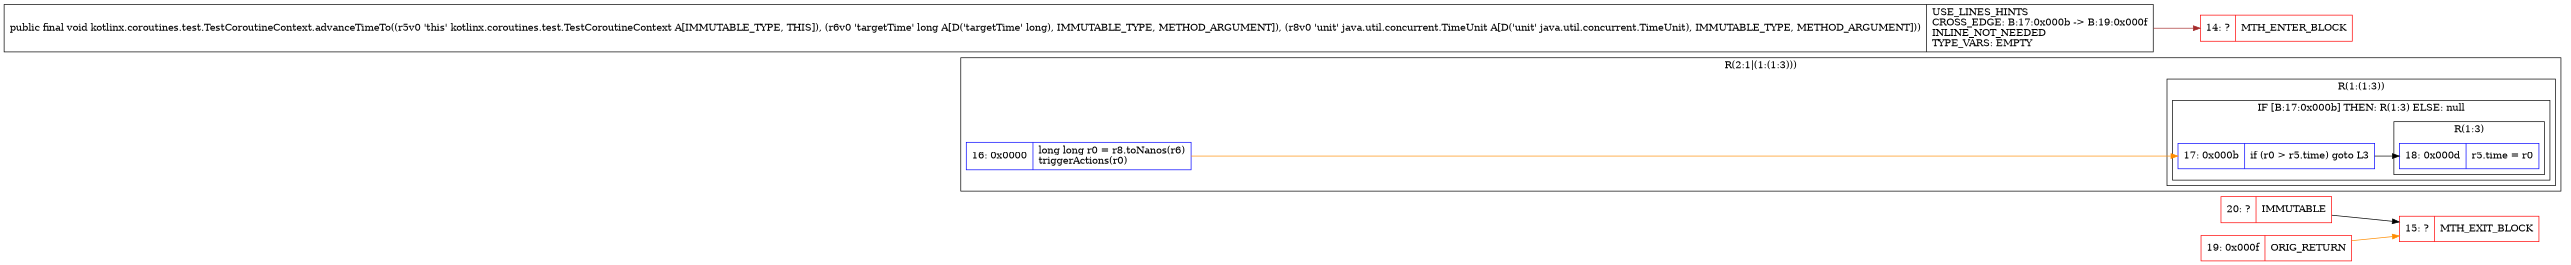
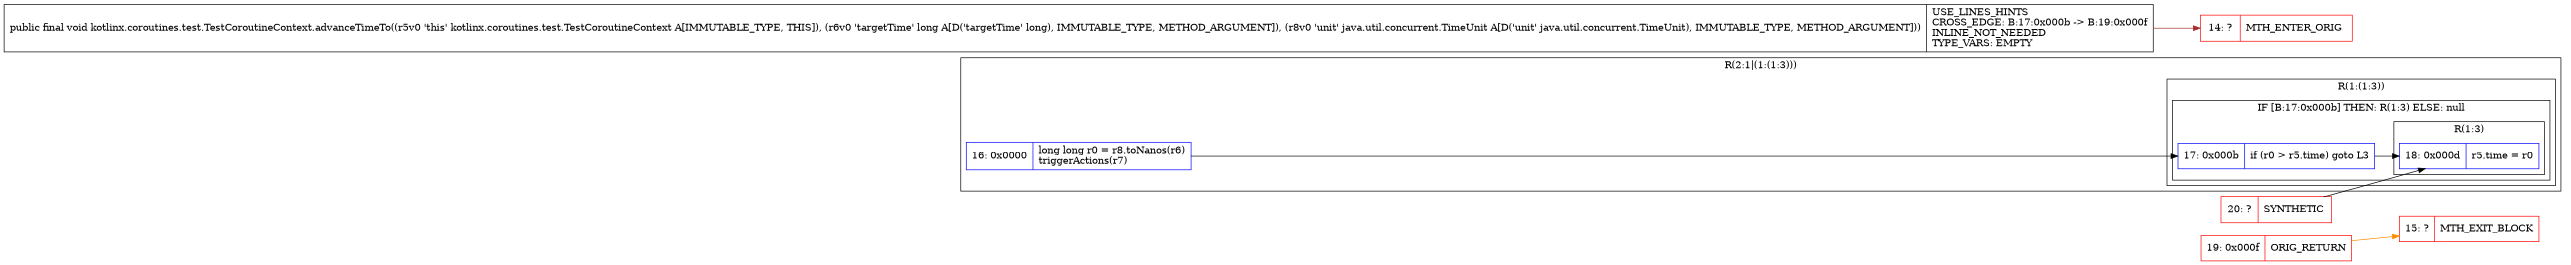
node "14: ?": text "MTH_ENTER_BLOCK" -> "MTH_ENTER_ORIG"
edge "16: 0x0000" -> "17: 0x000b": color darkorange -> black
node "16: 0x0000": text "triggerActions(r0)" -> "triggerActions(r7)"
node "20: ?": text "IMMUTABLE" -> "SYNTHETIC"
edge "20: ?" -> "15: ?": now "20: ?" -> "18: 0x000d"
